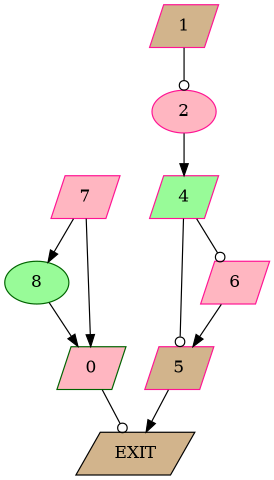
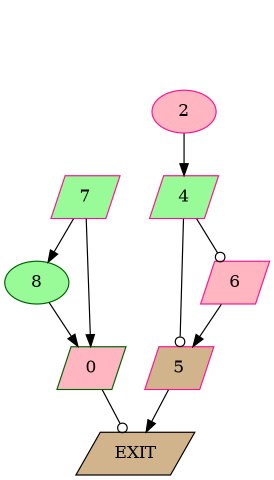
node "1": removed
node "7": fillcolor lightpink -> palegreen
